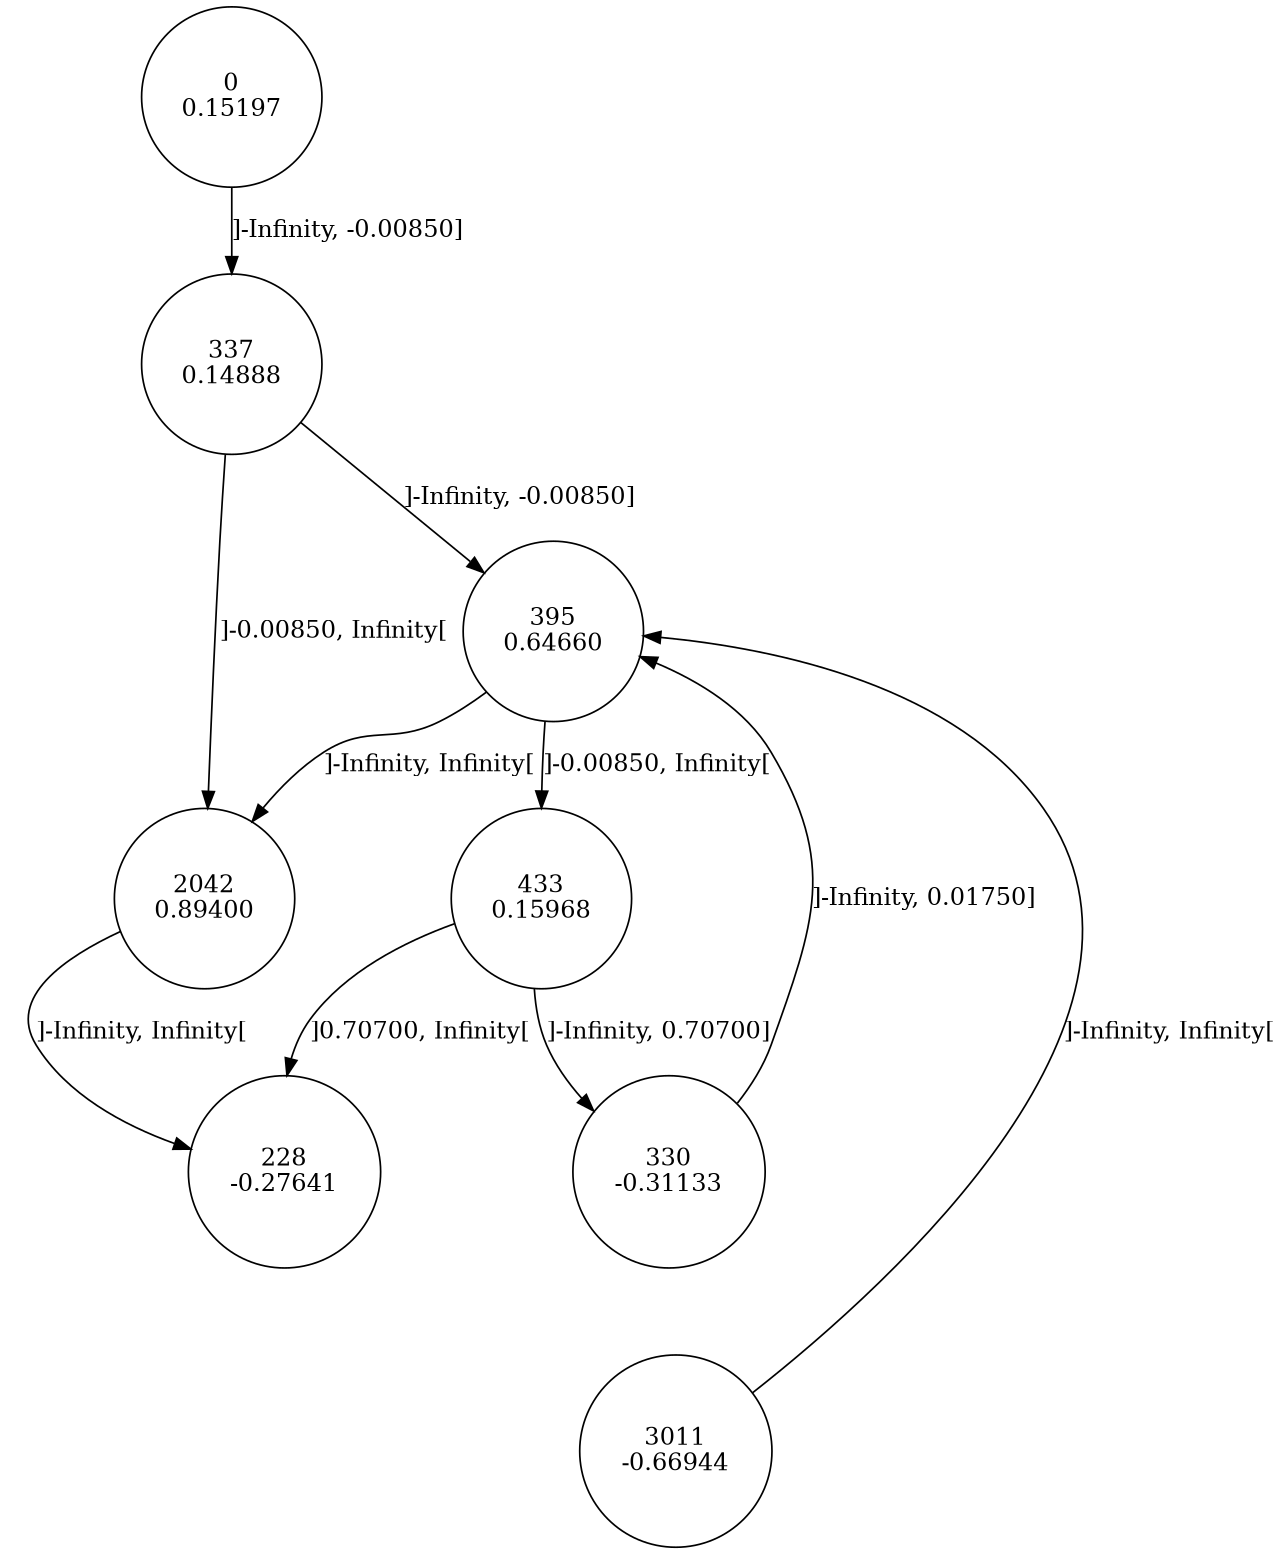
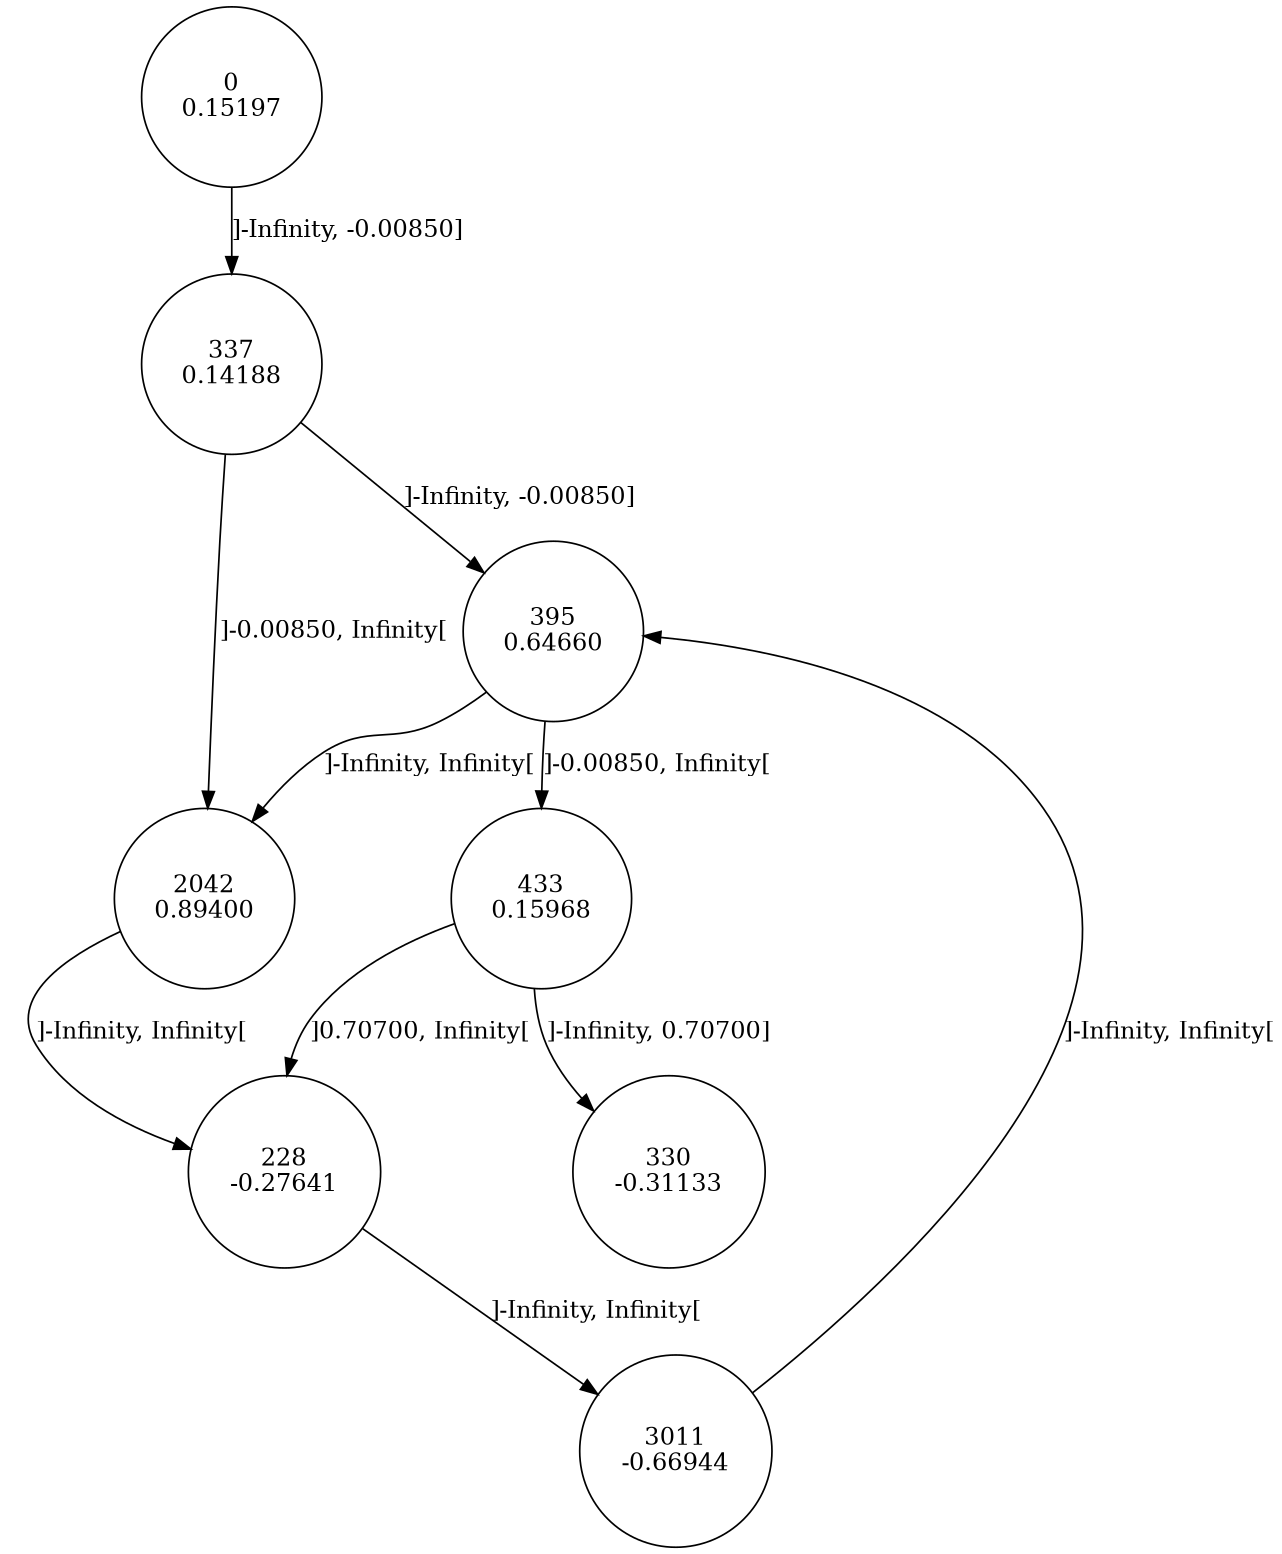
node "337 0.14888": label "337 0.14888" -> "337 0.14188"
edge "330 -0.31133" -> "395 0.64660": removed, label "]-Infinity, 0.01750]"
edge "228 -0.27641" -> "3011 -0.66944": added, label "]-Infinity, Infinity["
